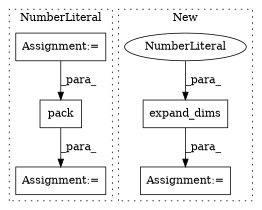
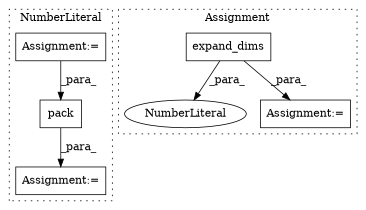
cluster "New": label "New" -> "Assignment"
edge "NumberLiteral" -> "expand_dims": reversed
